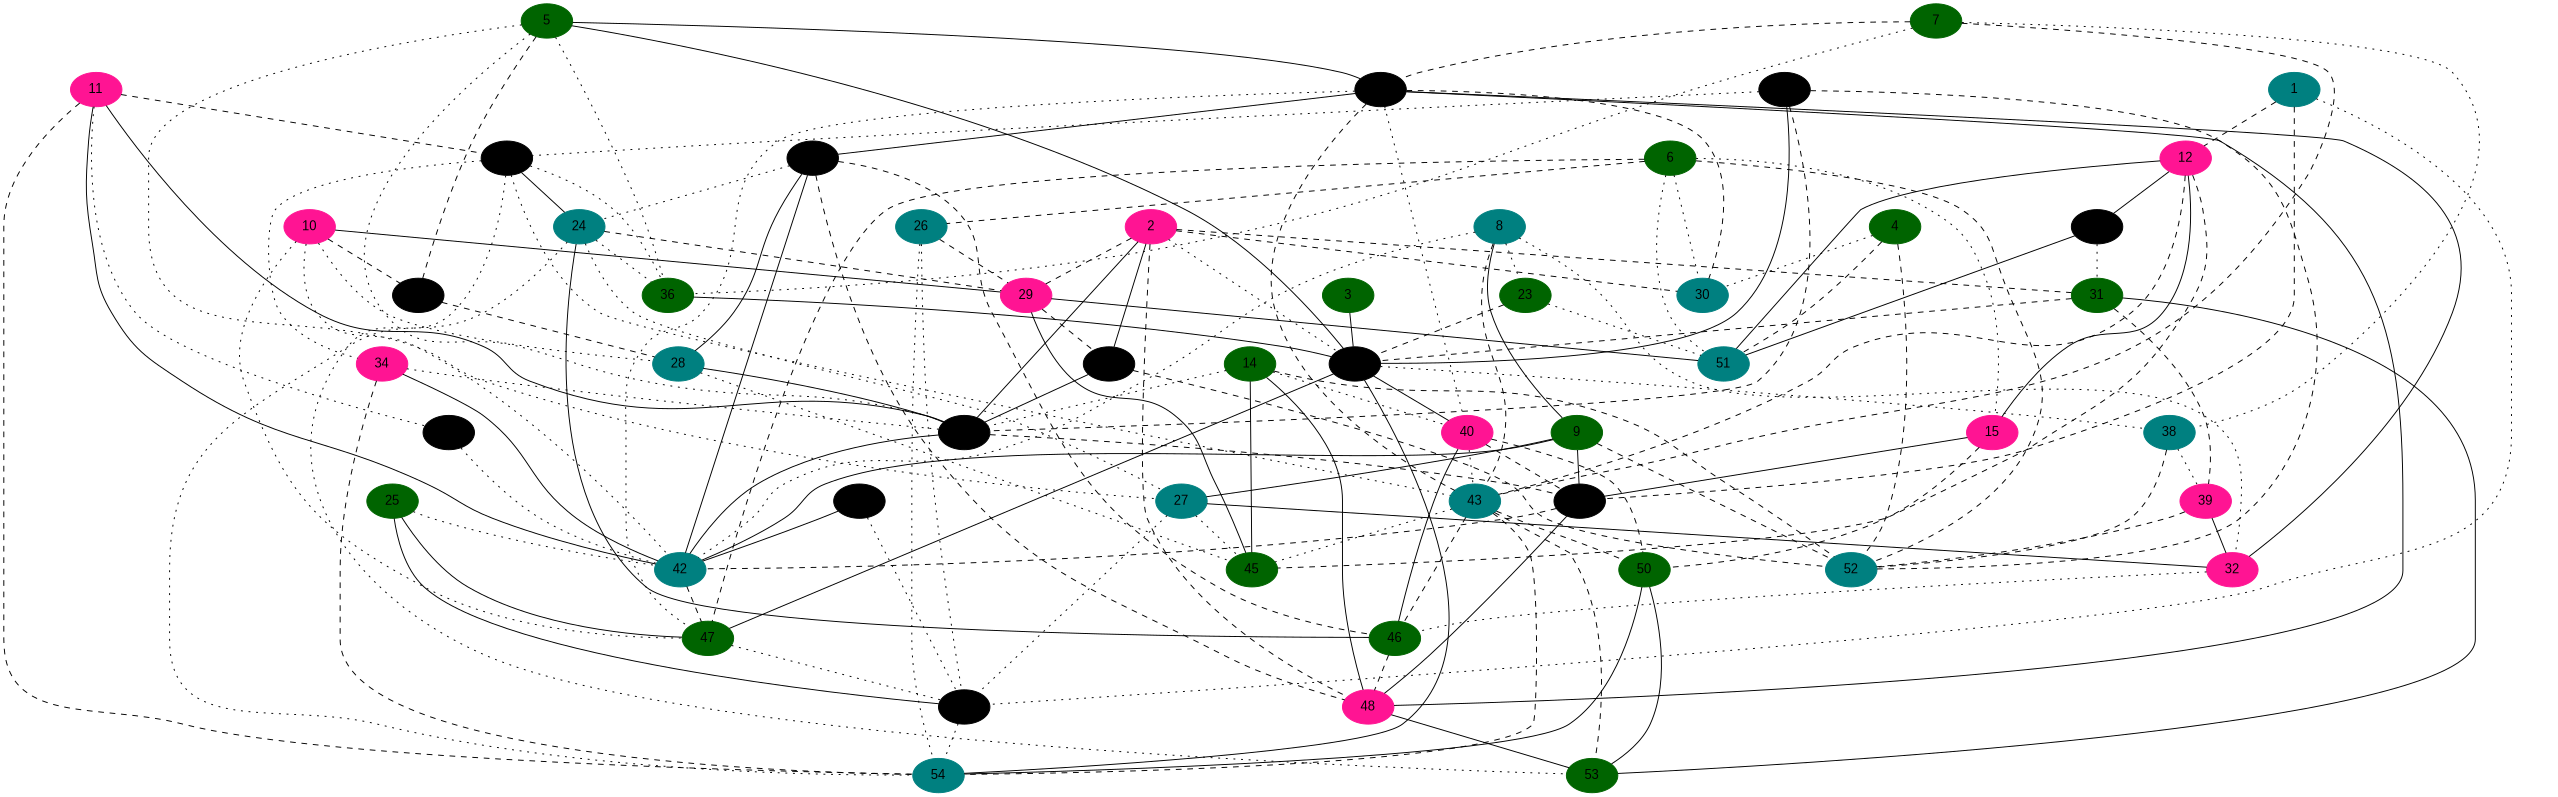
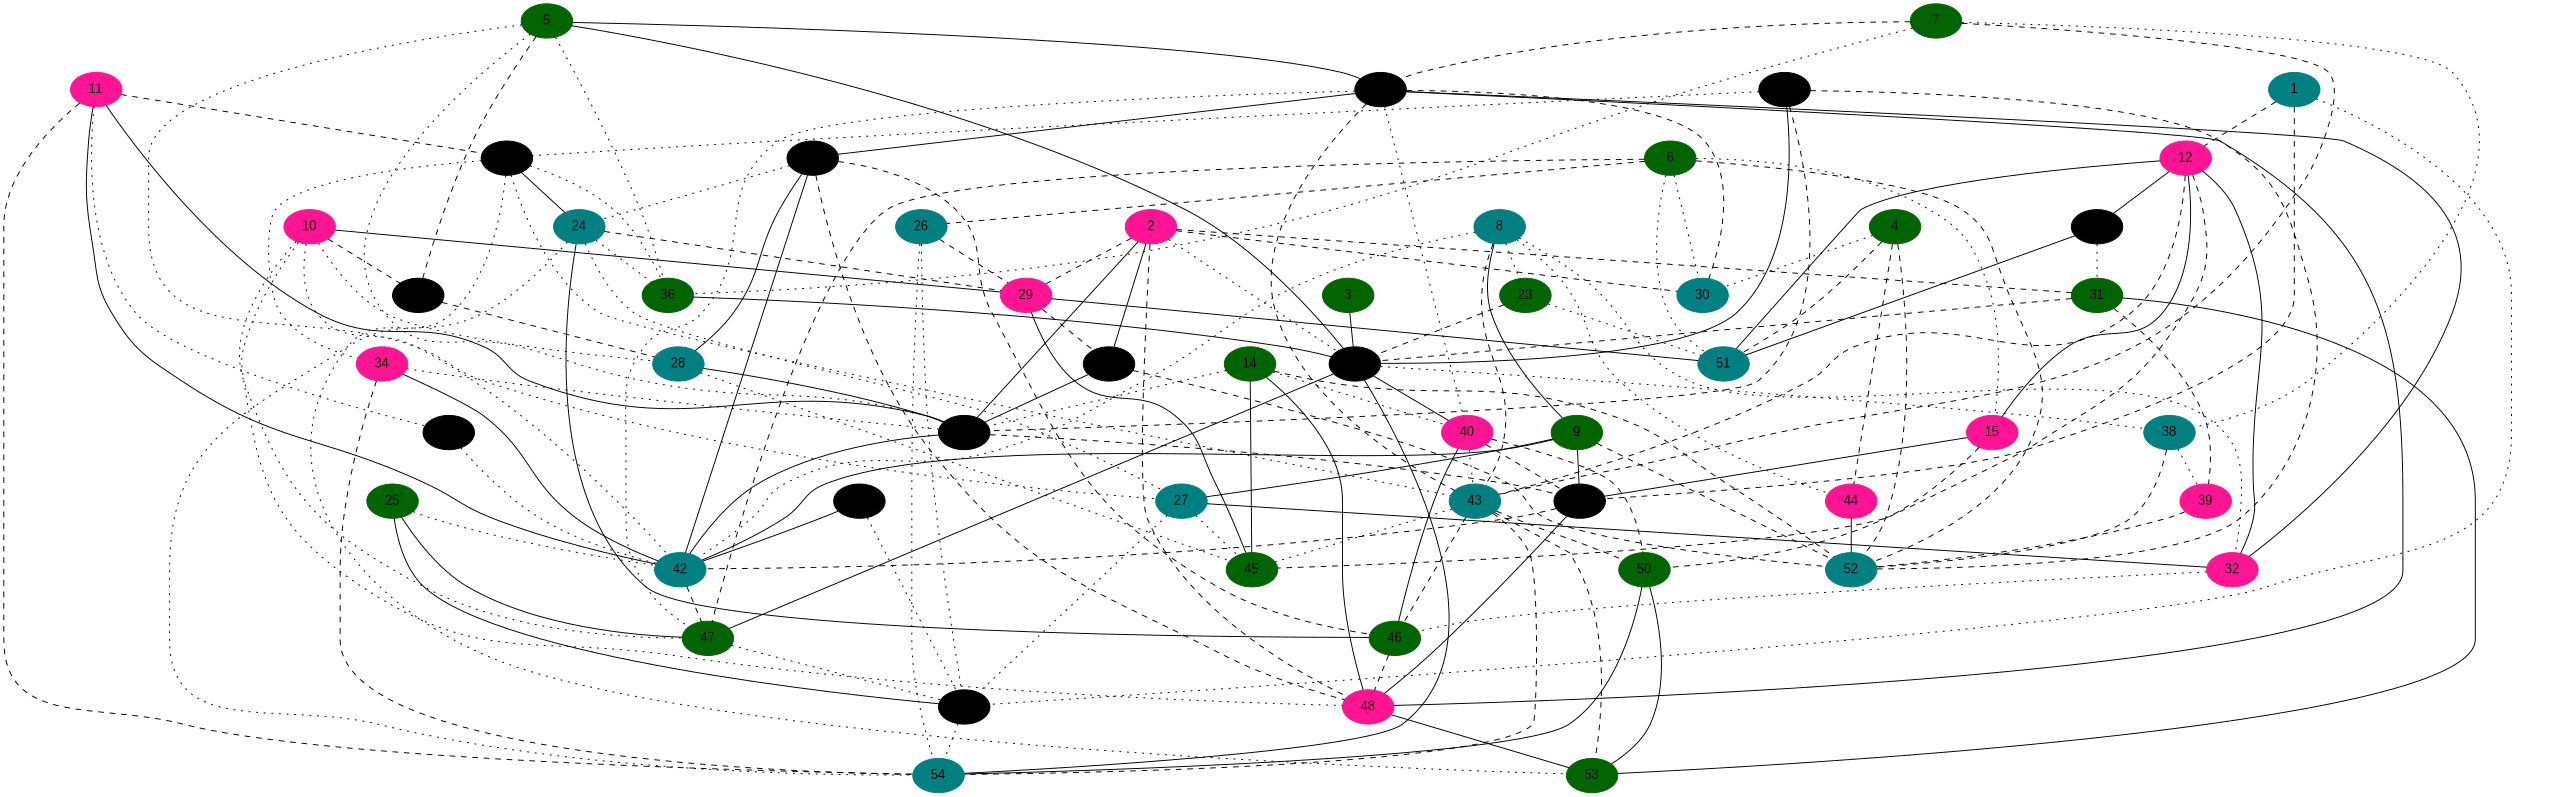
node "44": added
edge "39" -- "32": now "12" -- "32"
edge "10" -- "48": added
